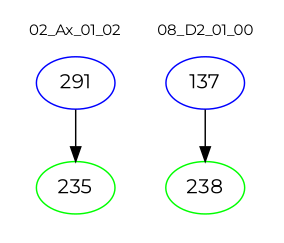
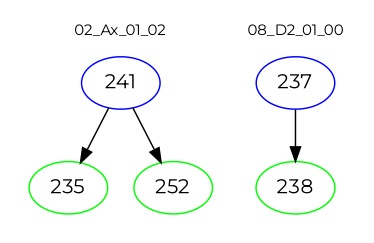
node "291": label "291" -> "241"
node "137": label "137" -> "237"
node "252": added
